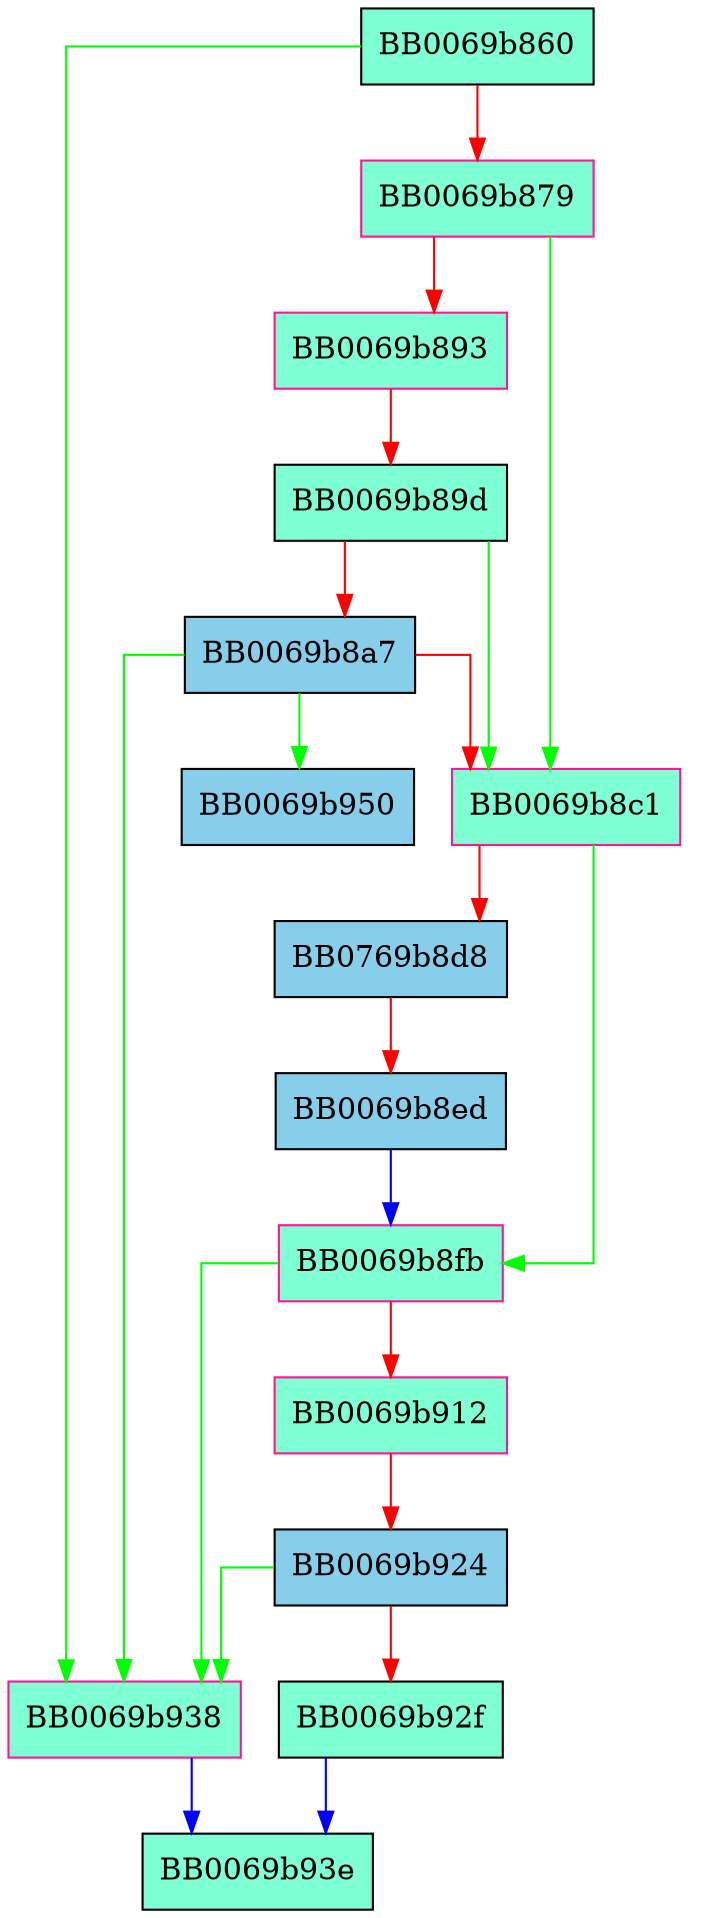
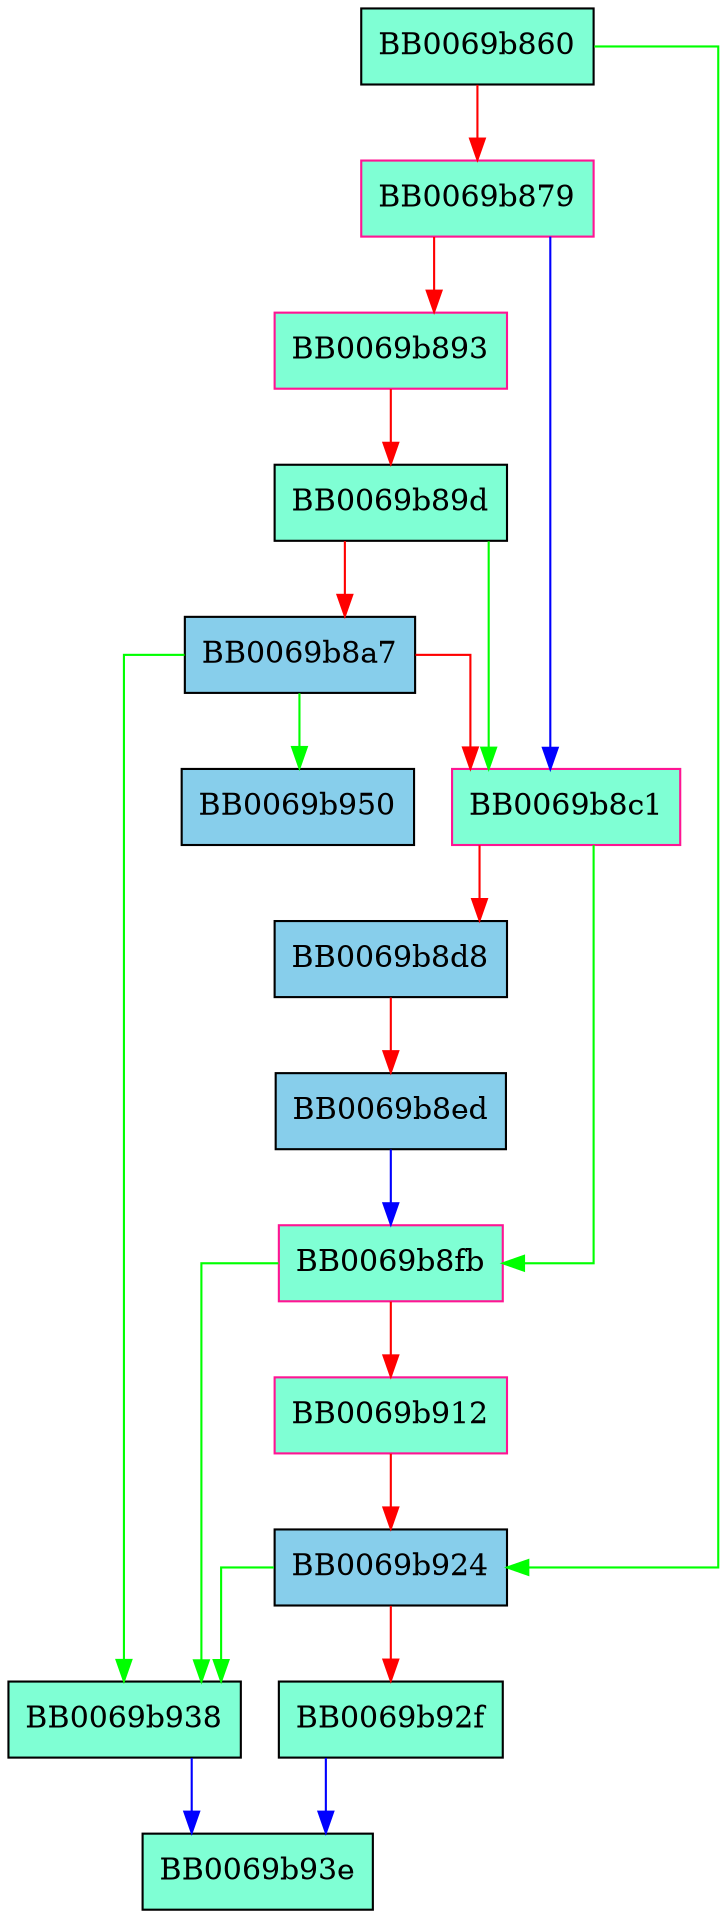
edge "BB0069b879" -> "BB0069b8c1": color green -> blue
edge "BB0069b860" -> "BB0069b938": now "BB0069b860" -> "BB0069b924"
node "BB0769b8d8": label "BB0769b8d8" -> "BB0069b8d8"
node "BB0069b938": color deeppink -> black
